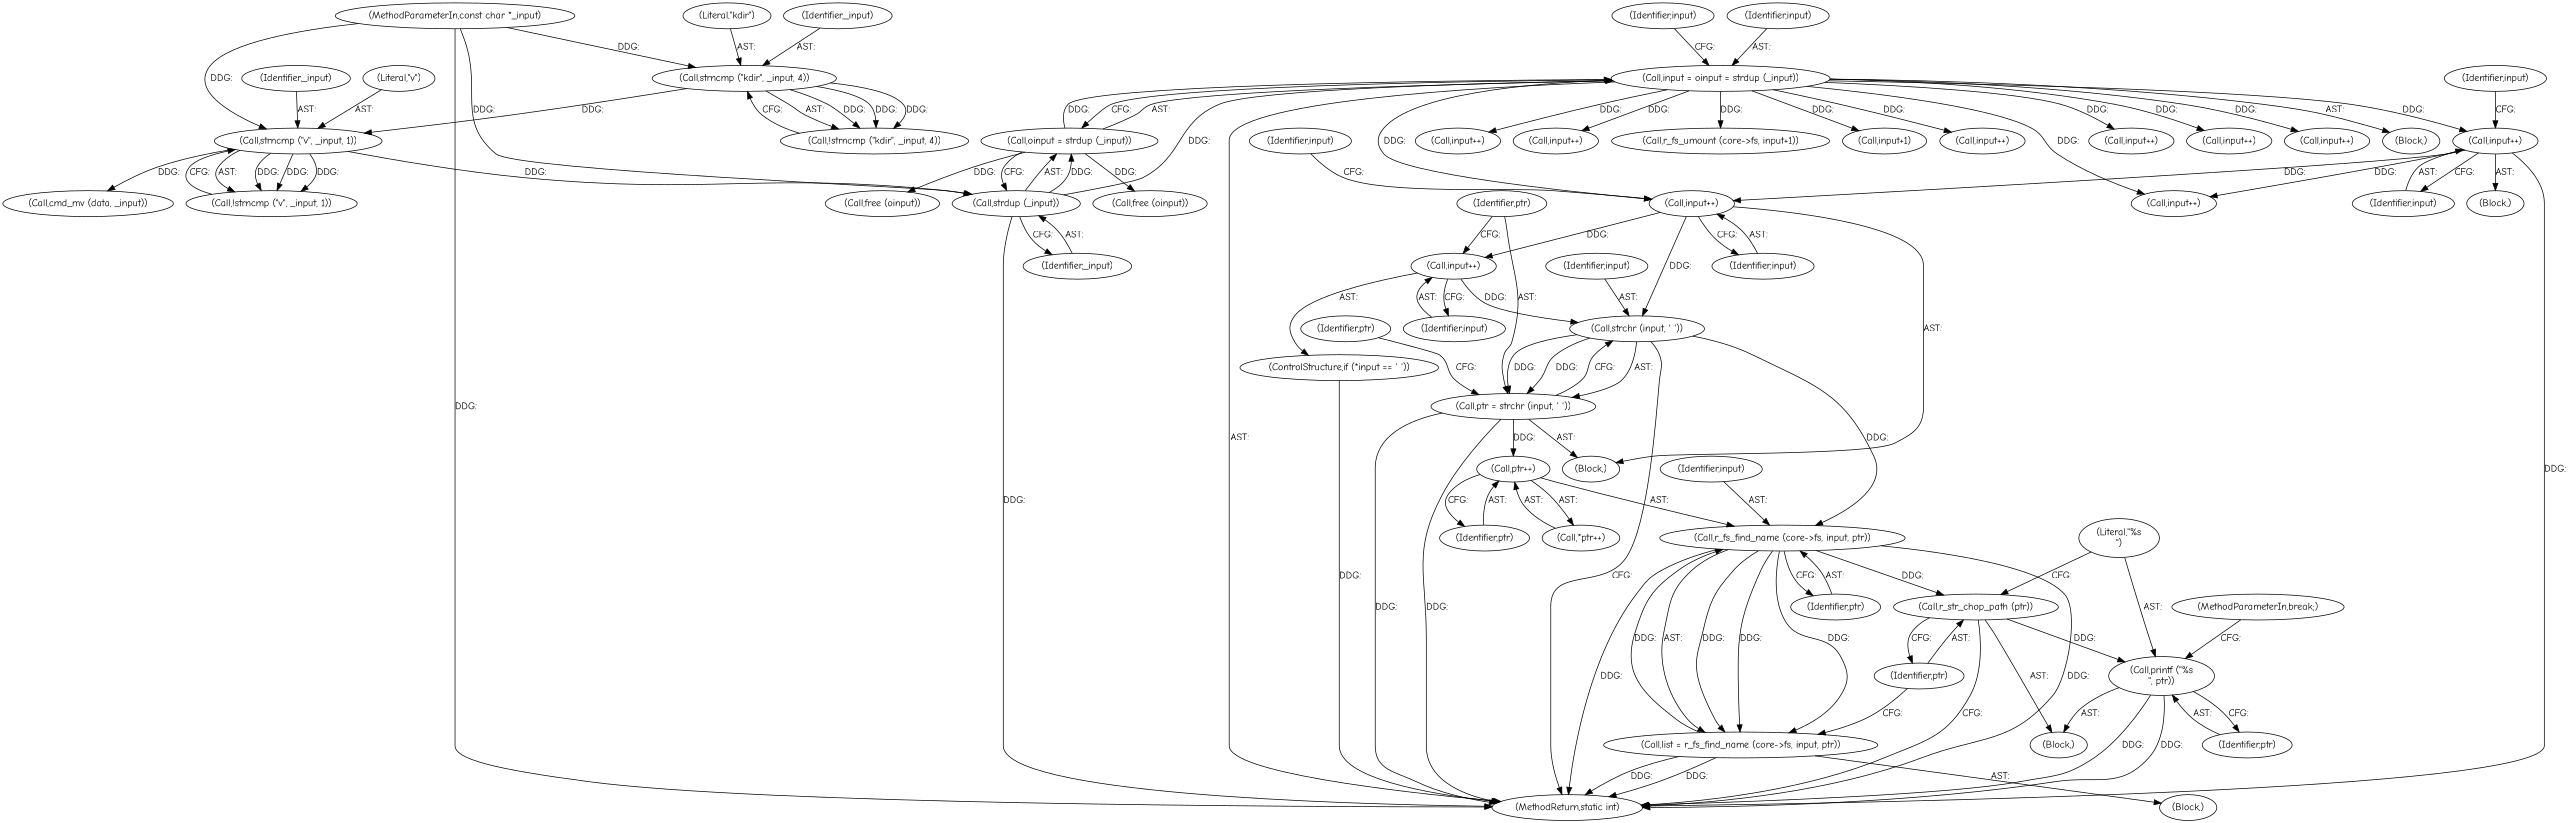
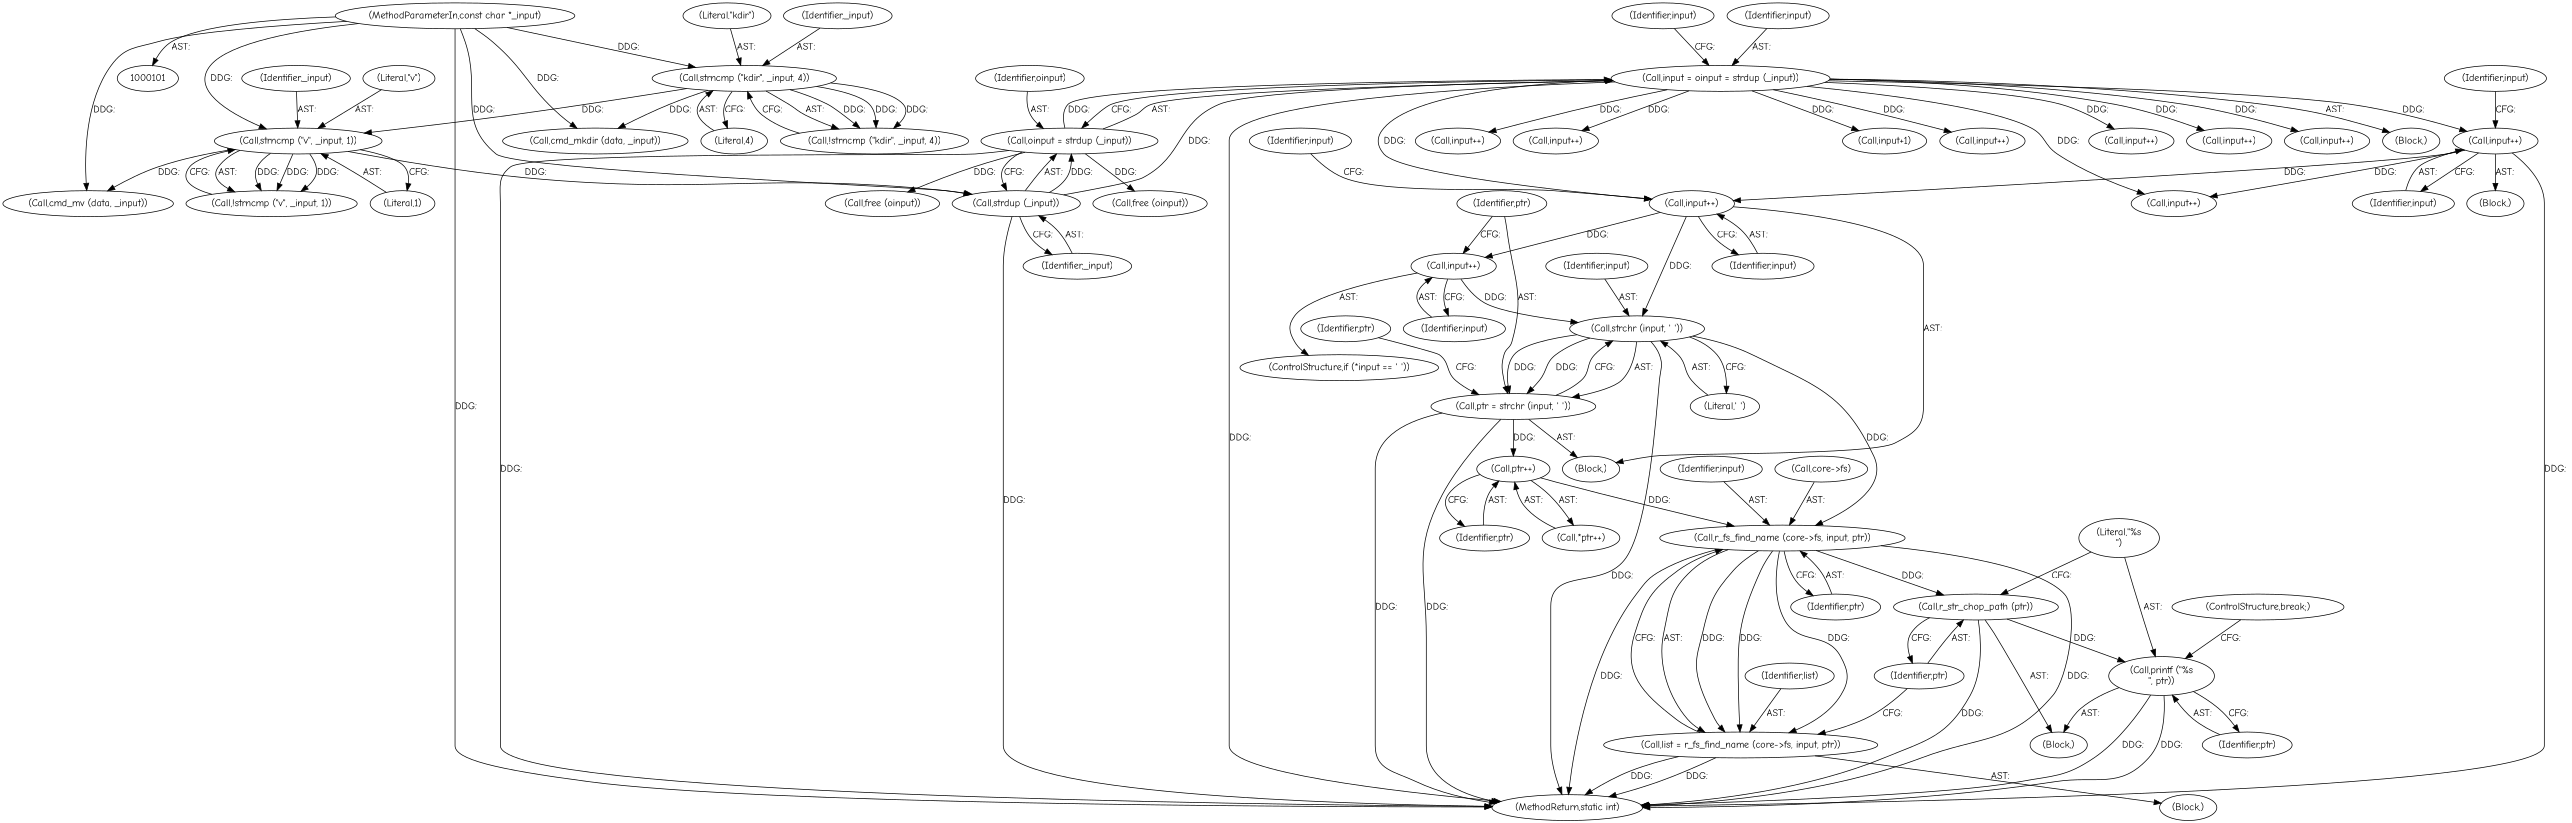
edge "(MethodParameterIn,const char *_input)" -> "(Call,cmd_mv (data, _input))": added, label "DDG:"
node "1000101": added
node "(Identifier,oinput)": added
node "(Call,cmd_mkdir (data, _input))": added
node "(Literal,4)": added
node "(Call,r_fs_umount (core->fs, input+1))": removed
node "(Literal,1)": added
node "(Literal,' ')": added
edge "(Call,input = oinput = strdup (_input))" -> "(MethodReturn,static int)": label "AST: " -> "DDG: "
node "(Call,core->fs)": added
edge "(Call,ptr++)" -> "(Call,r_fs_find_name (core->fs, input, ptr))": label "AST: " -> "DDG: "
edge "(Call,strchr (input, ' '))" -> "(MethodReturn,static int)": label "CFG: " -> "DDG: "
node "(MethodParameterIn,break;)": label "(MethodParameterIn,break;)" -> "(ControlStructure,break;)"
edge "(Call,list = r_fs_find_name (core->fs, input, ptr))" -> "(Call,r_fs_find_name (core->fs, input, ptr))": label "DDG: " -> "CFG: "
edge "(ControlStructure,if (*input == ' '))" -> "(MethodReturn,static int)": now "(Call,oinput = strdup (_input))" -> "(MethodReturn,static int)"
node "(Identifier,list)": added
edge "(Call,r_str_chop_path (ptr))" -> "(MethodReturn,static int)": label "CFG: " -> "DDG: "
